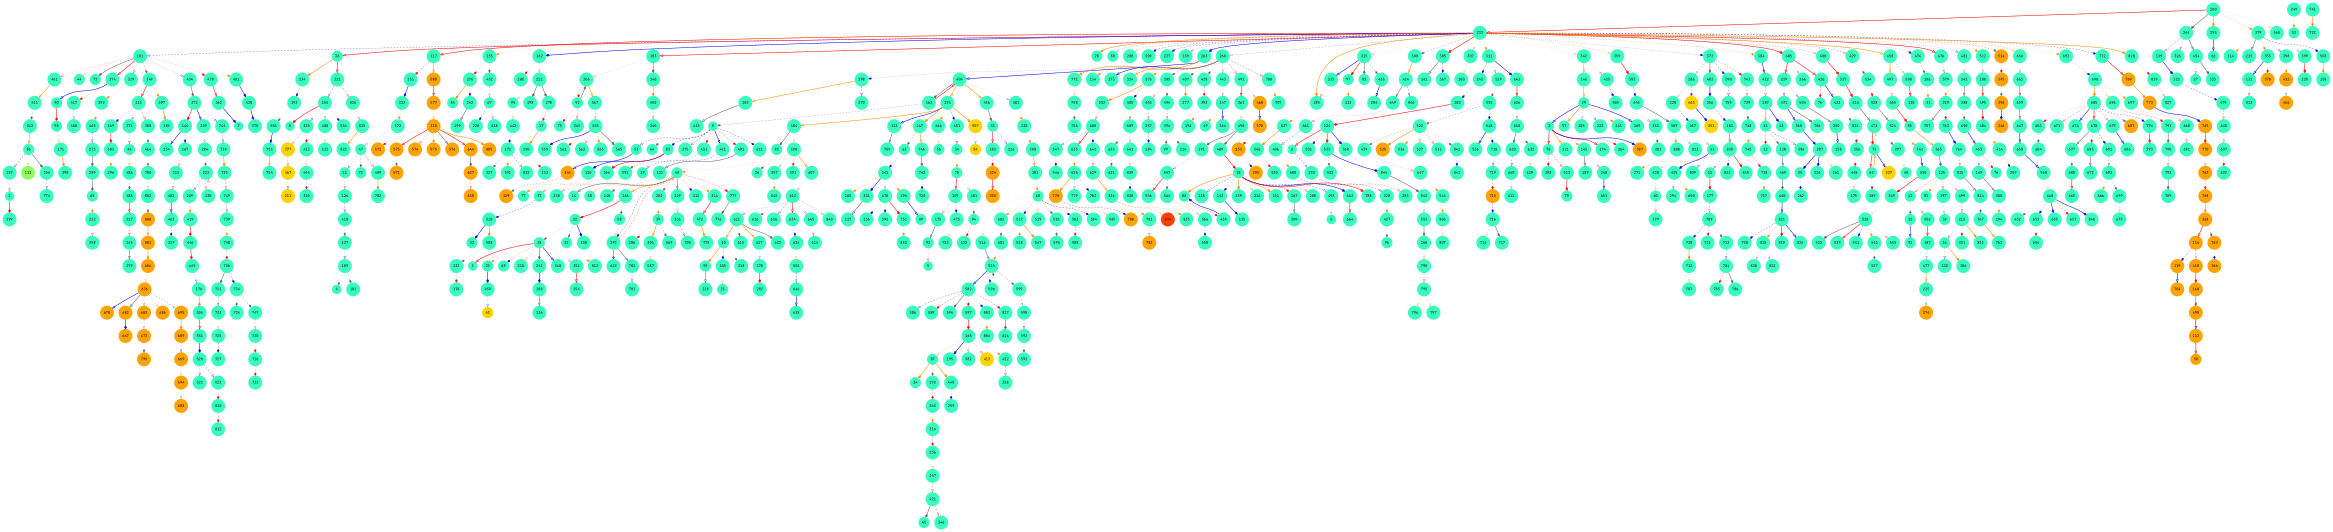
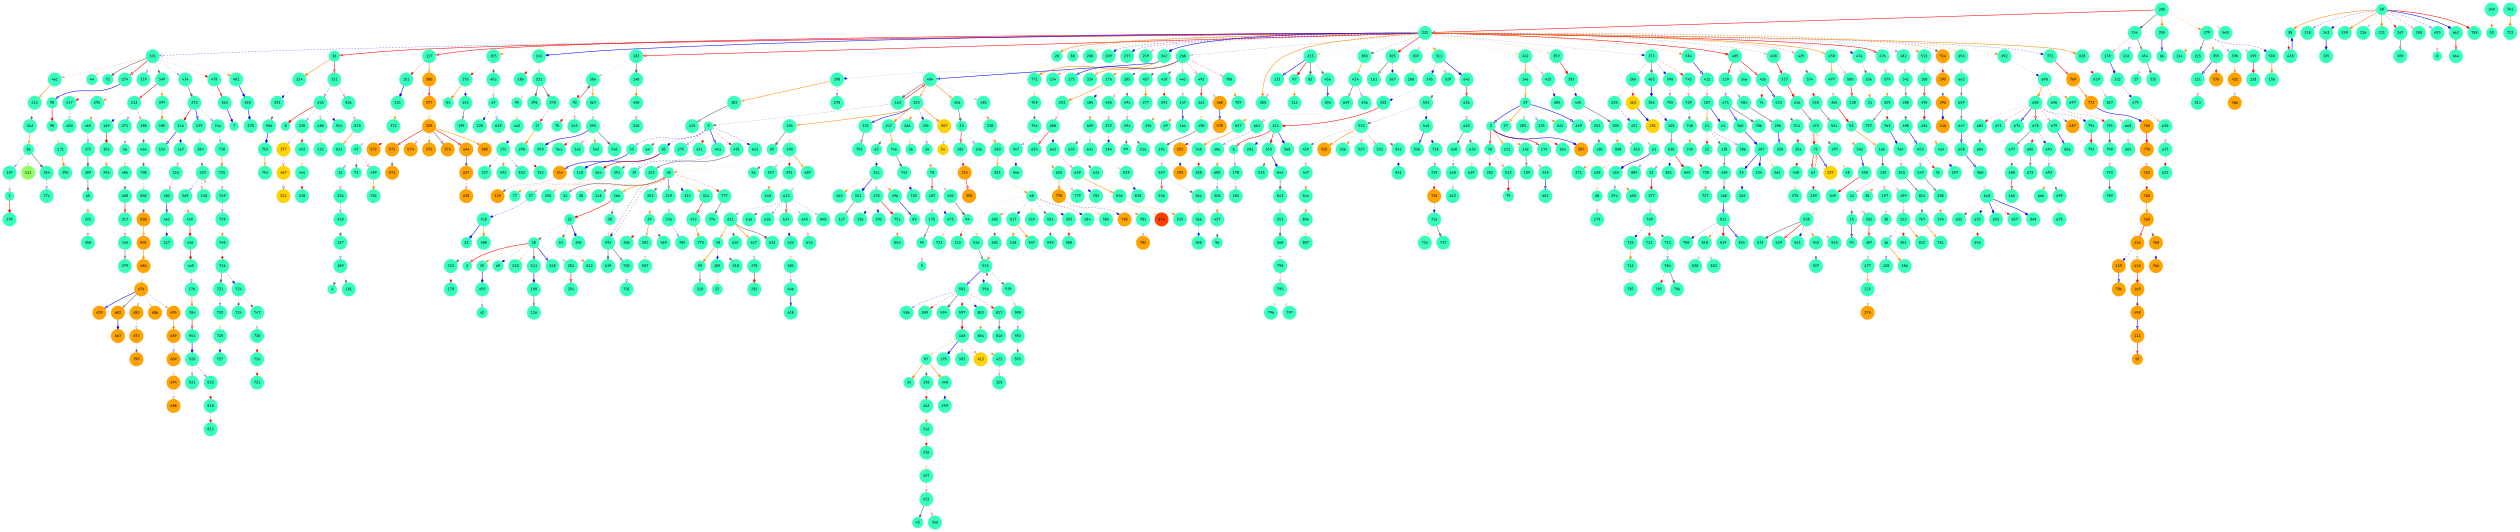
node "409": removed
edge "401" -> "94": style dotted -> bold
node "43": fillcolor #ffd300 -> #39ffbe
